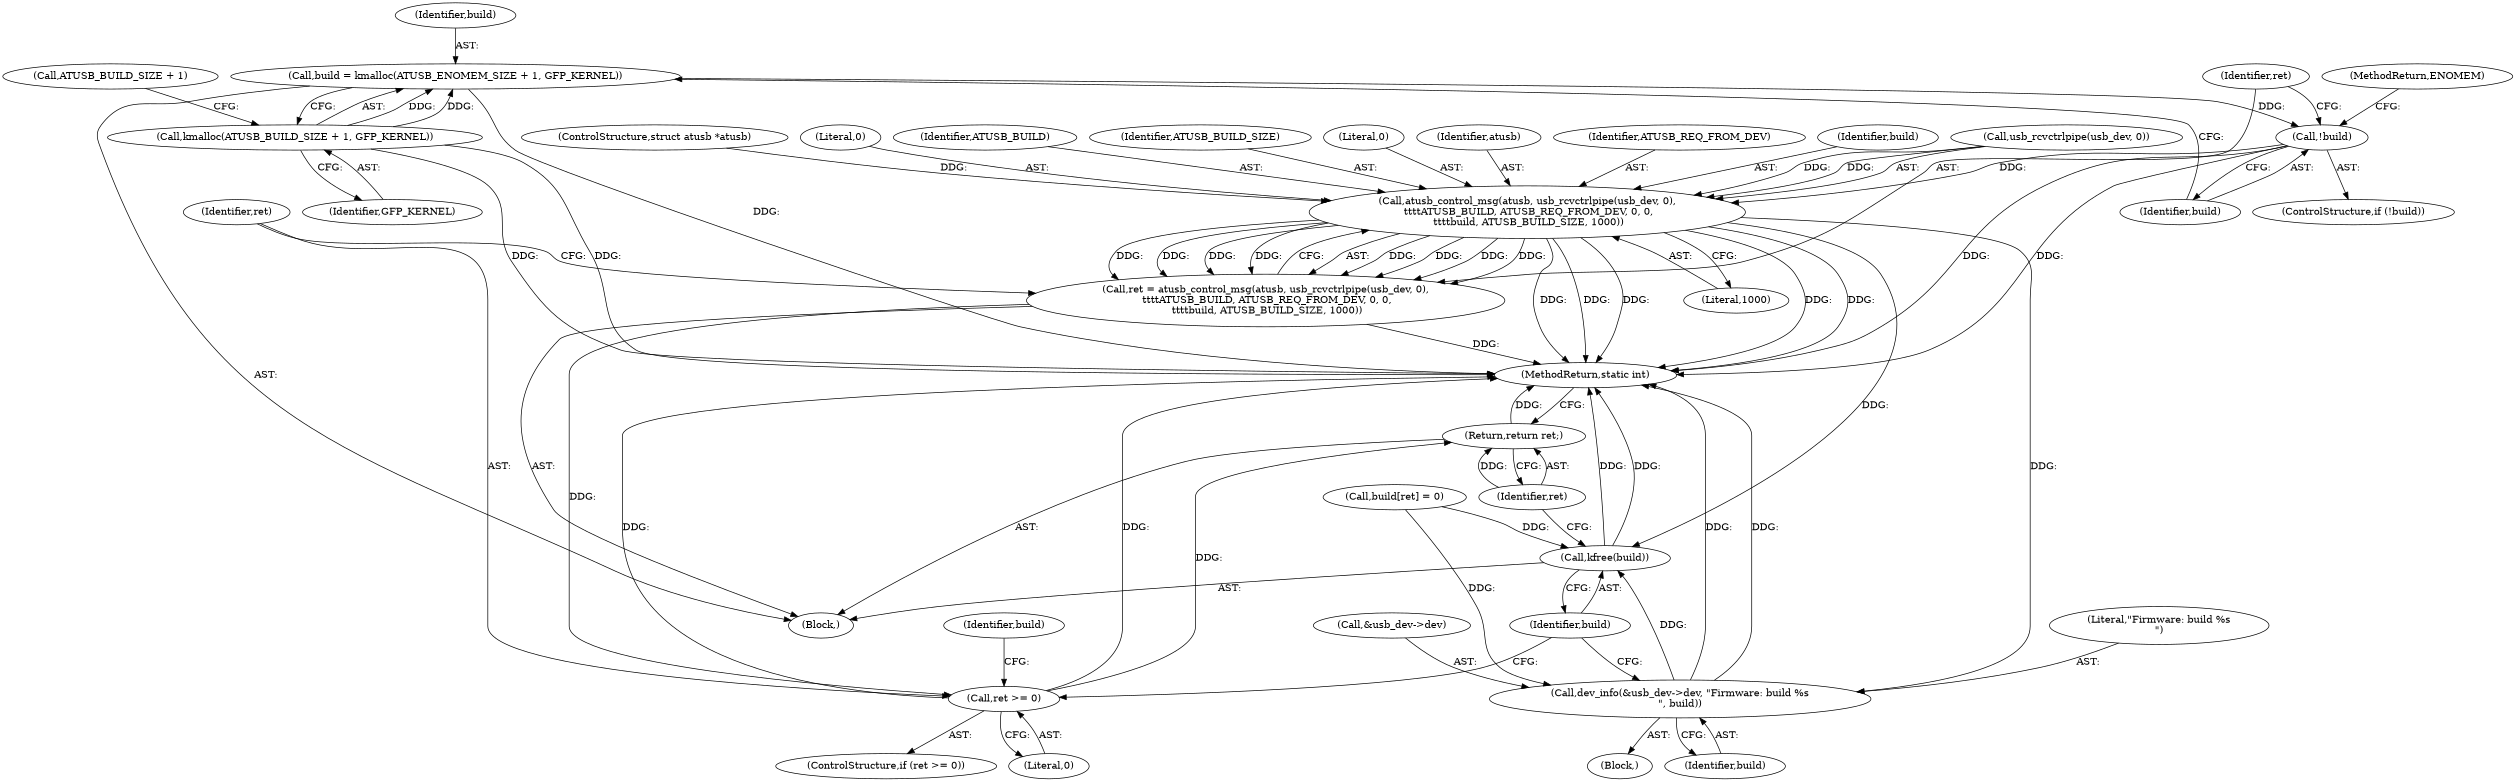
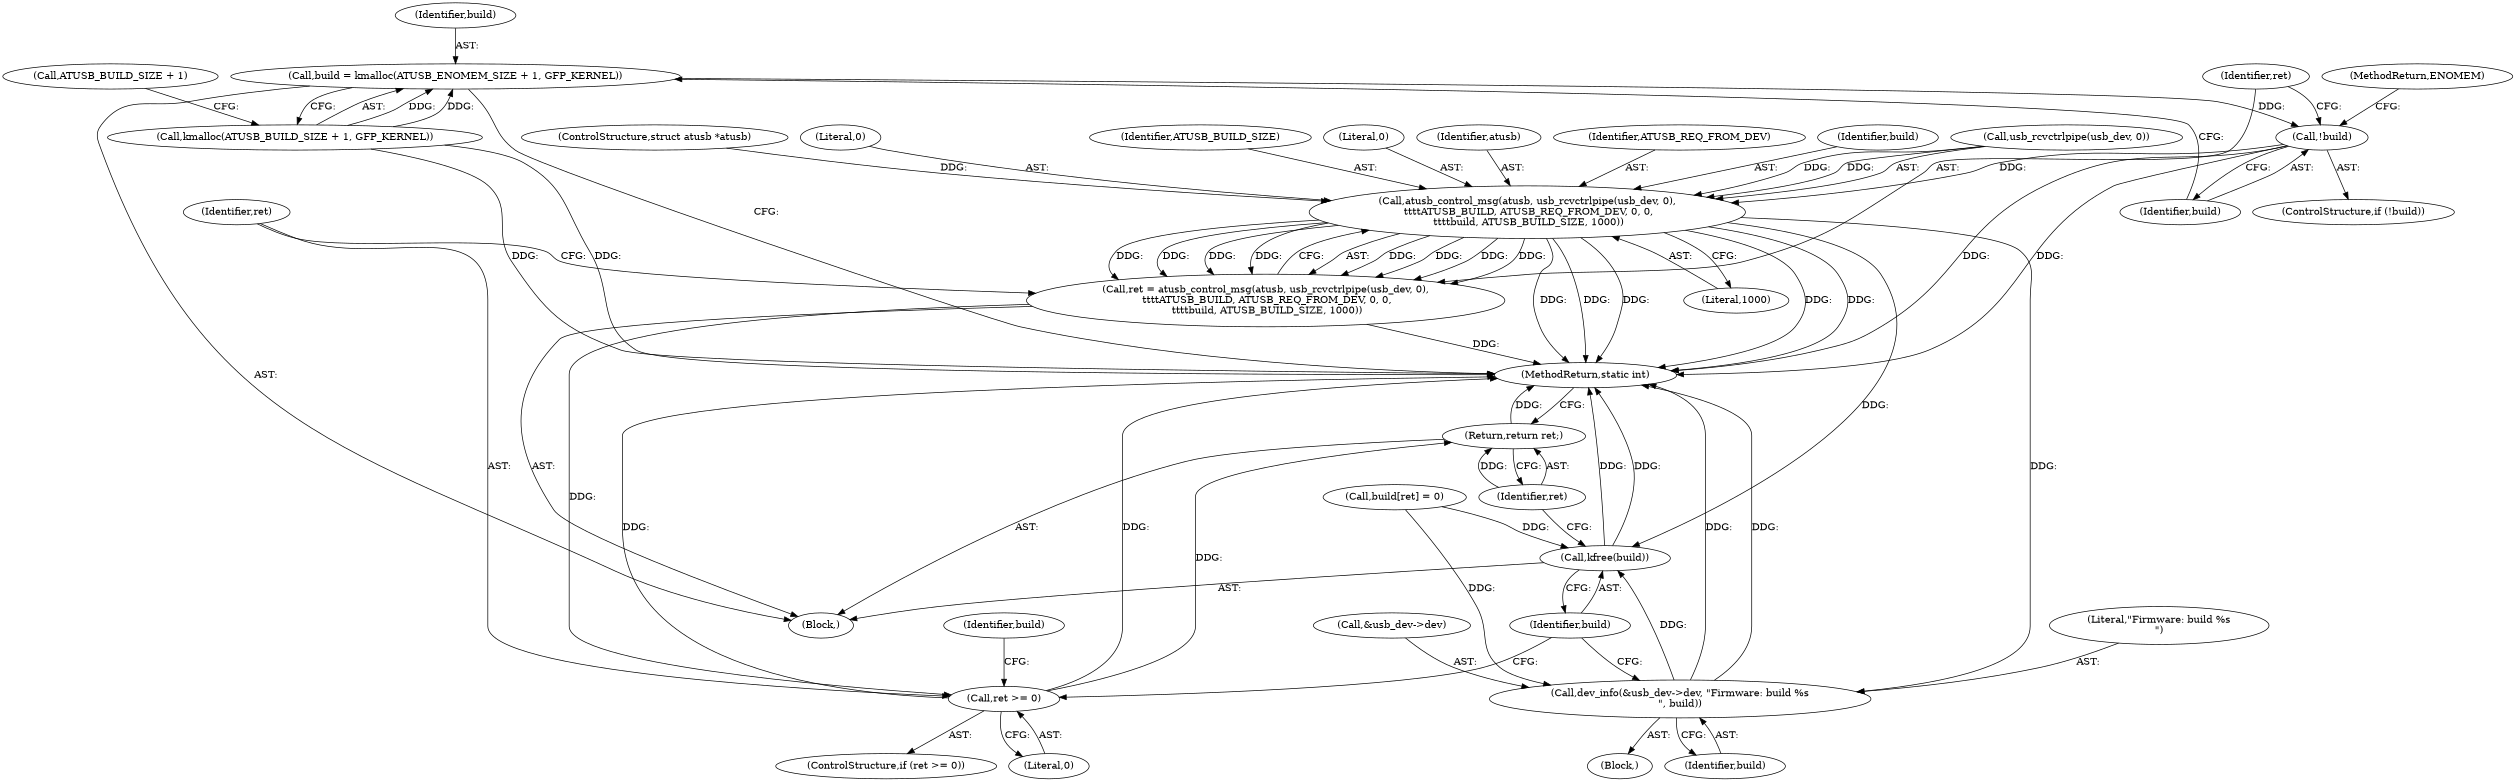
node "(Identifier,ATUSB_BUILD)": removed
node "(Identifier,GFP_KERNEL)": removed
edge "(Call,build = kmalloc(ATUSB_ENOMEM_SIZE + 1, GFP_KERNEL))" -> "(MethodReturn,static int)": label "DDG: " -> "CFG: "
